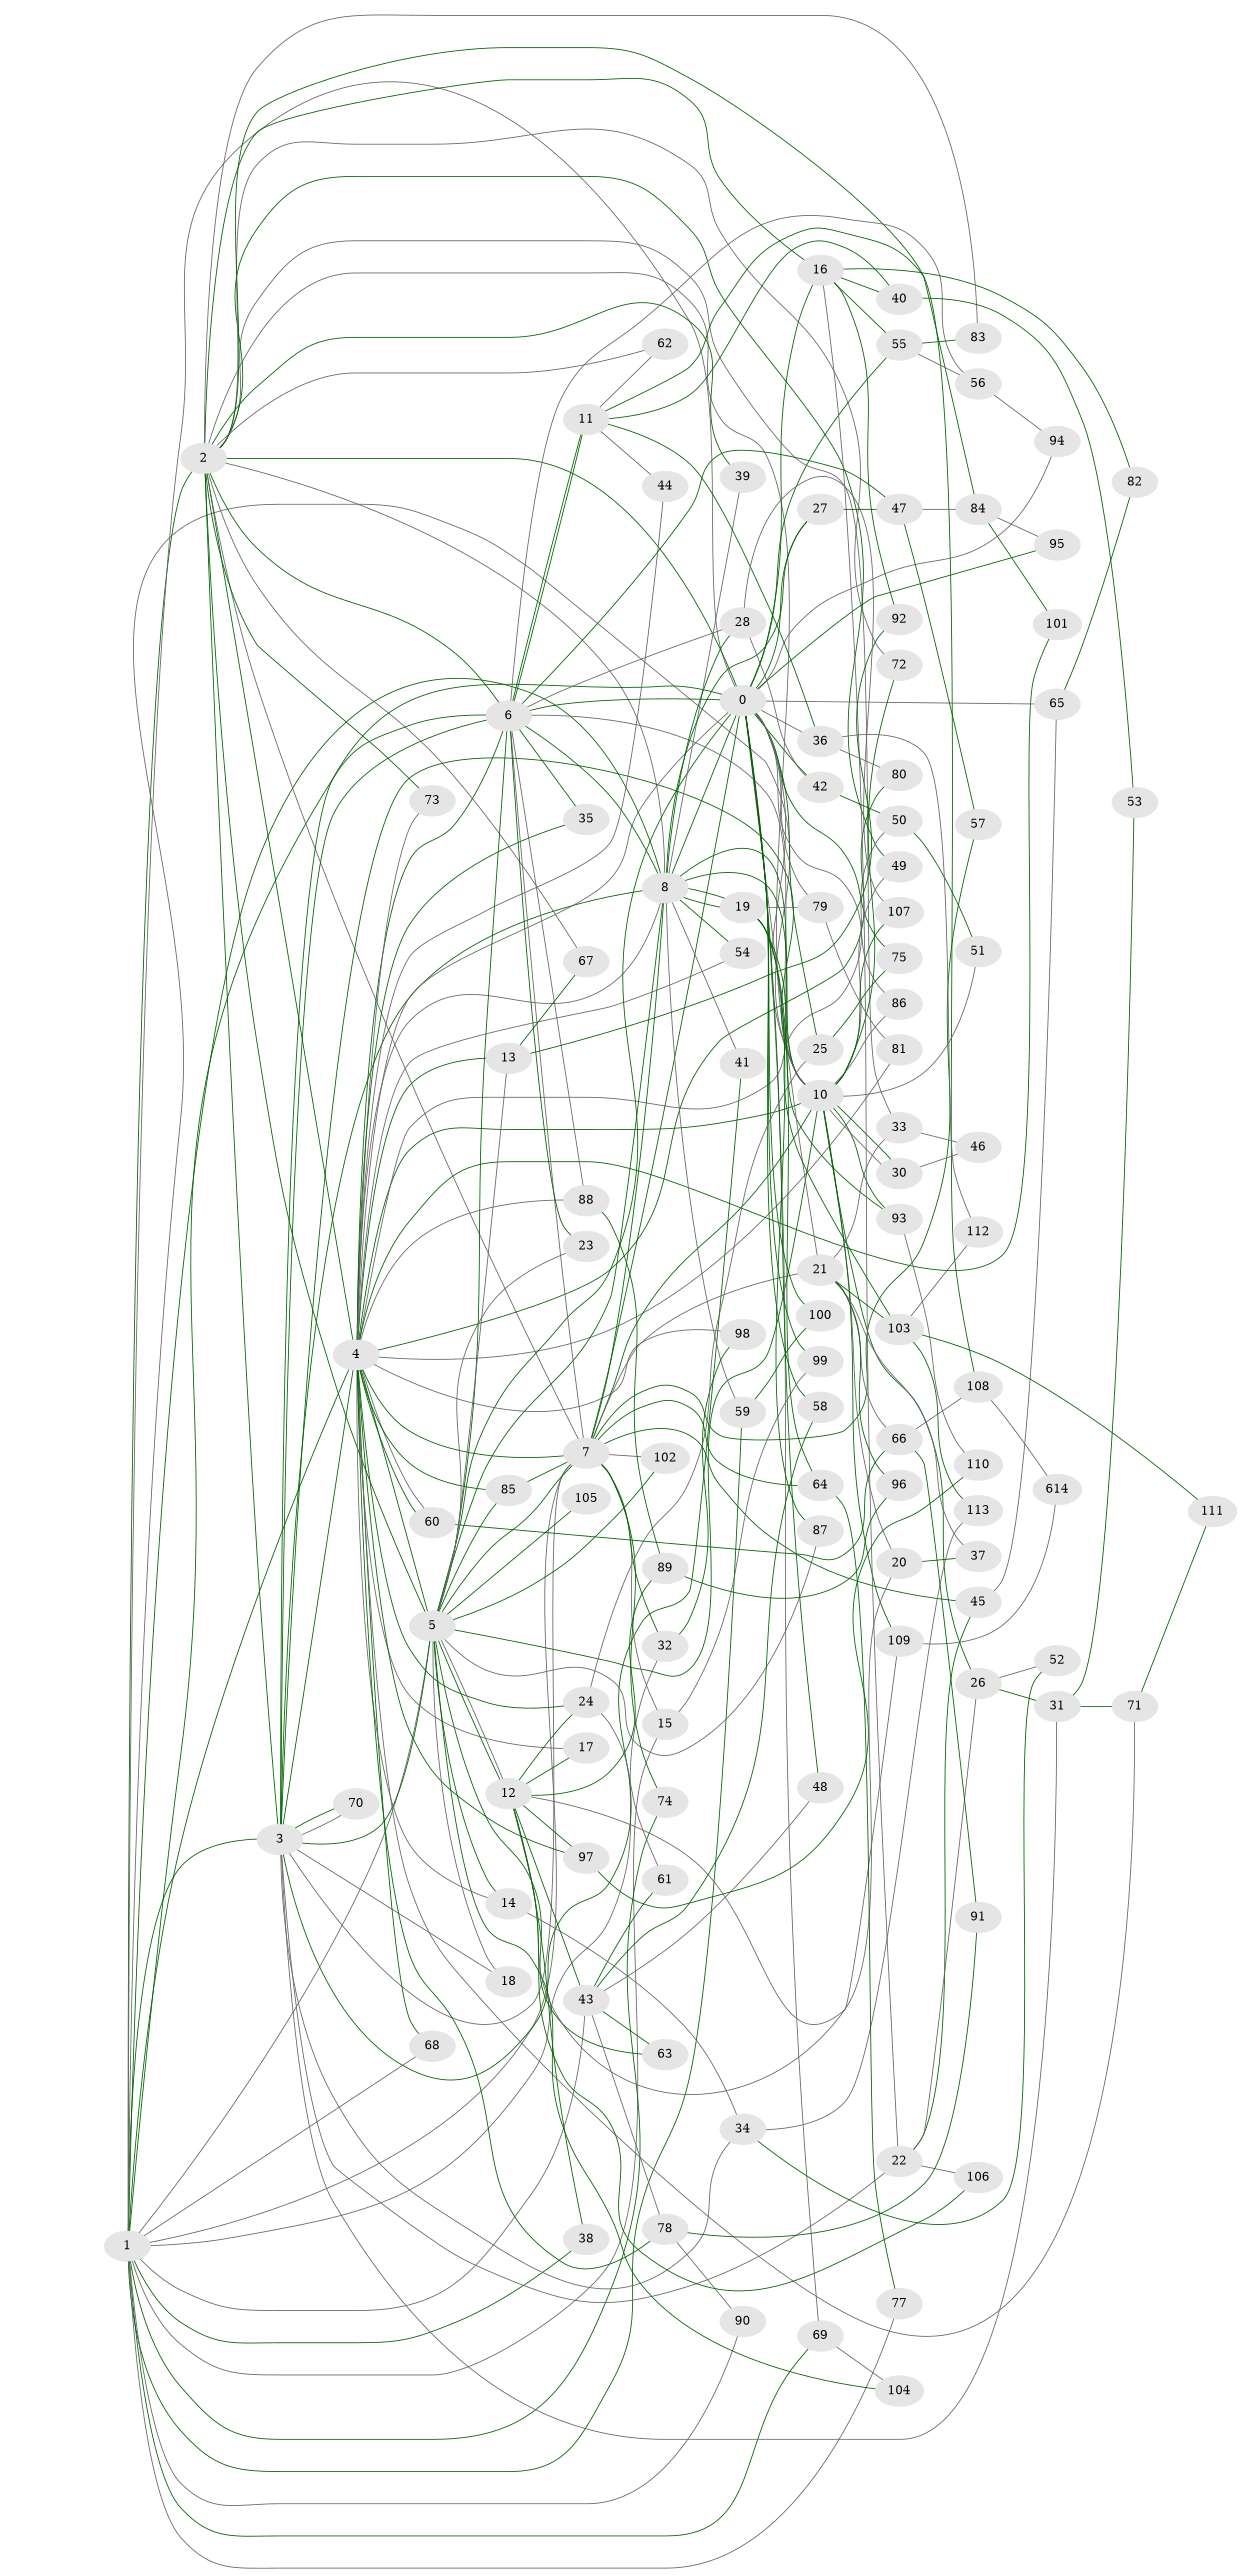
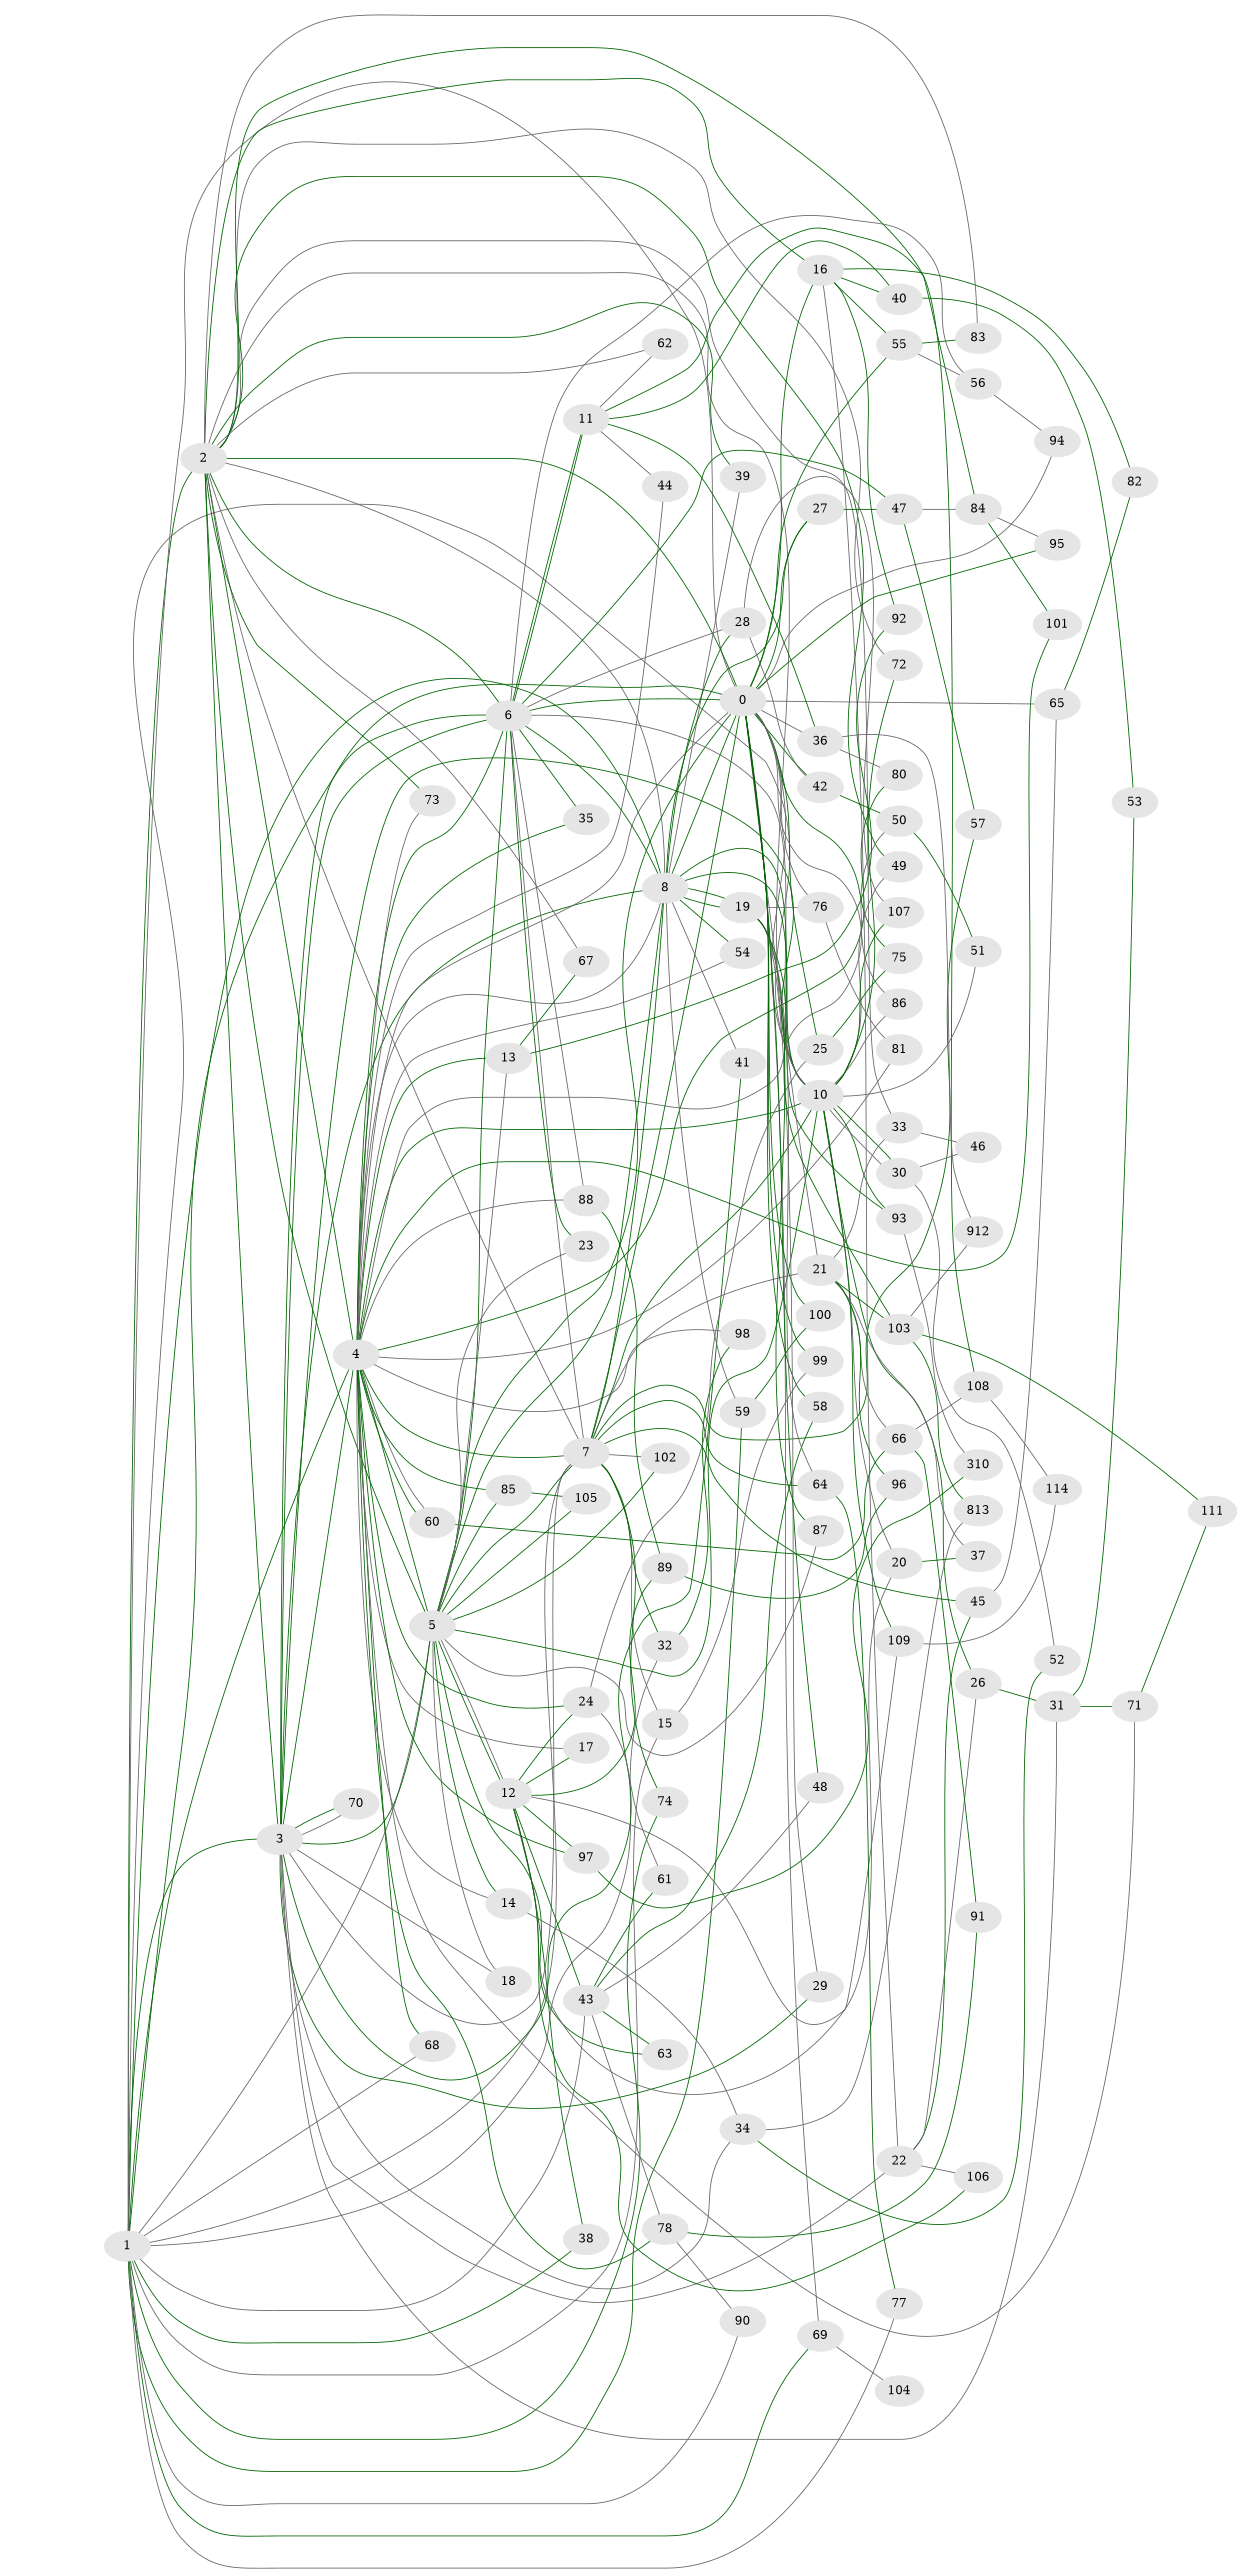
node "79": label "79" -> "76"
edge "19" -- "64": color darkgreen -> gray40
node "112": label "112" -> "912"
node "110": label "110" -> "310"
edge "7" -- "85": now "105" -- "85"
node "614": label "614" -> "114"
node "113": label "113" -> "813"
edge "52" -- "26": now "52" -- "30"
node "29": added
edge "5" -- "104": removed
